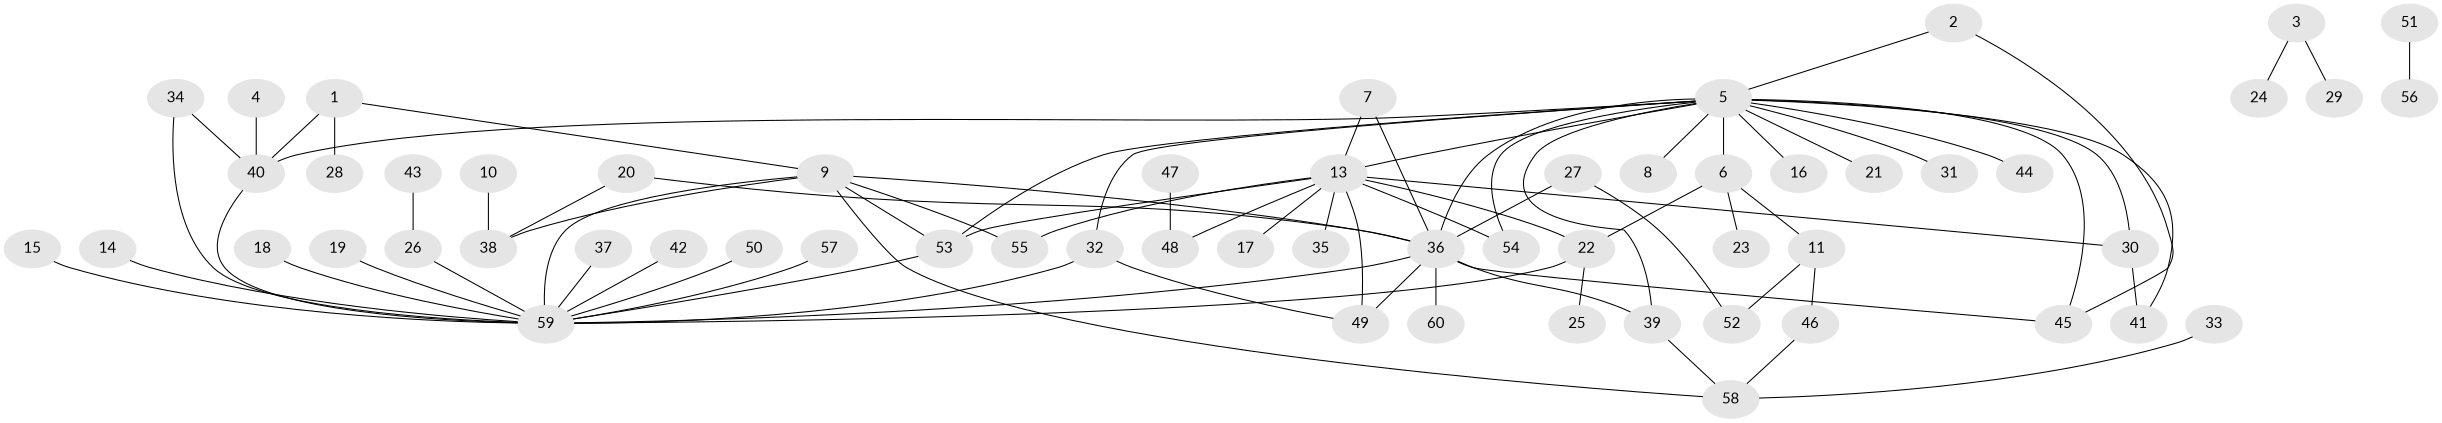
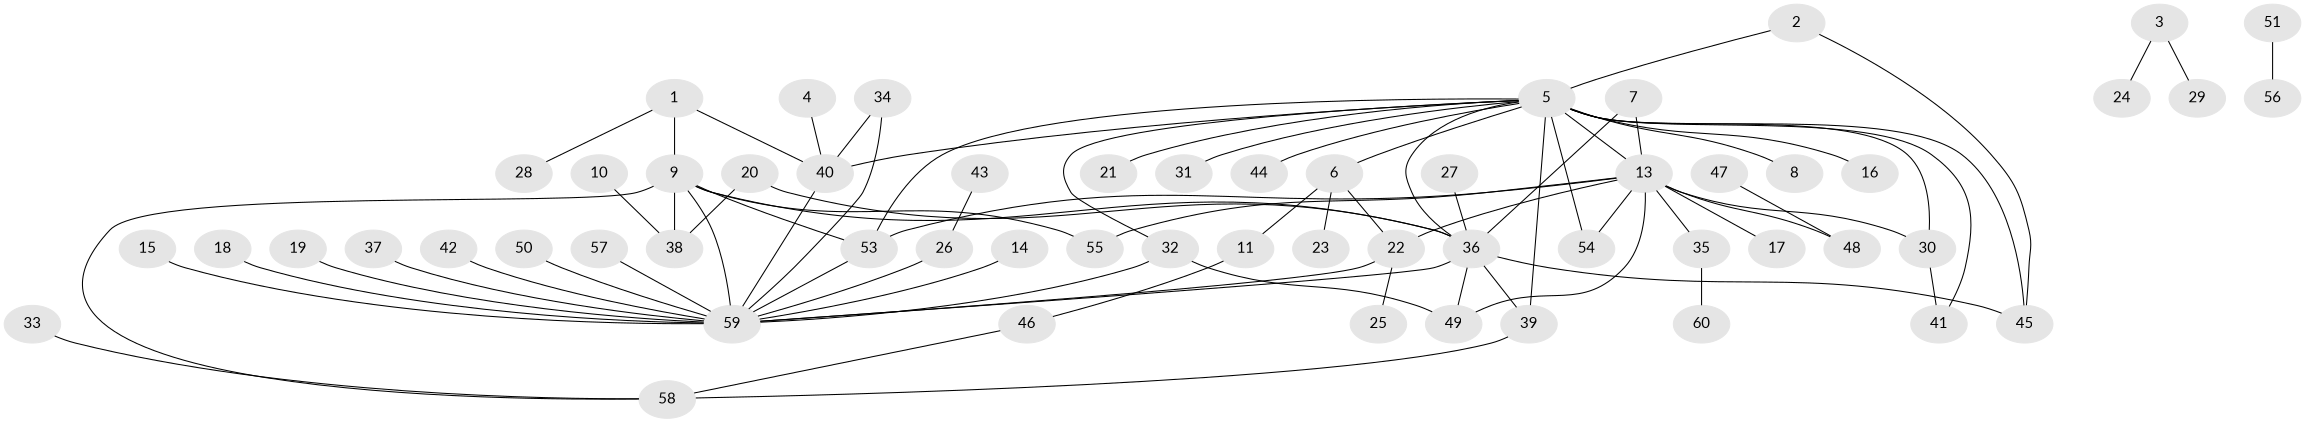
edge "36" -- "60": now "35" -- "60"
node "52": removed
